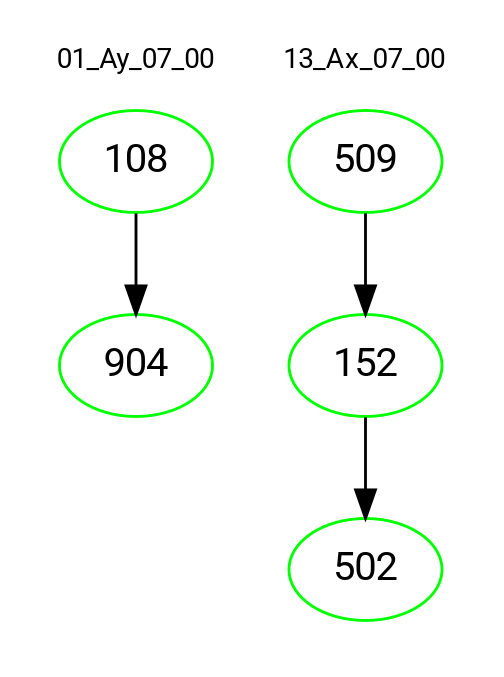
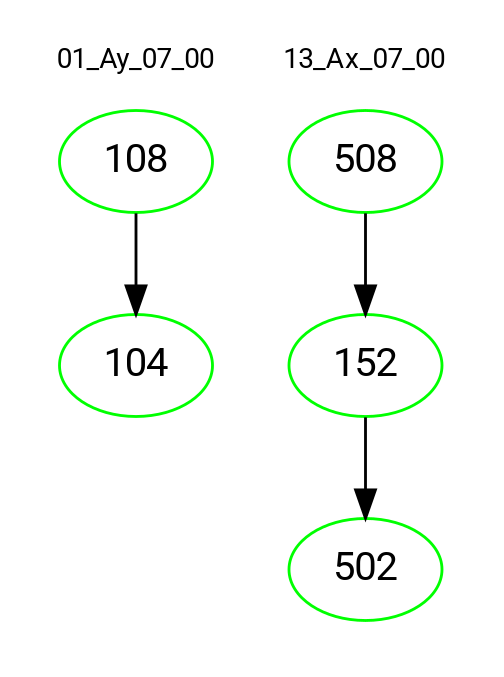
node "509": label "509" -> "508"
node "904": label "904" -> "104"
